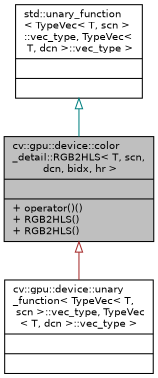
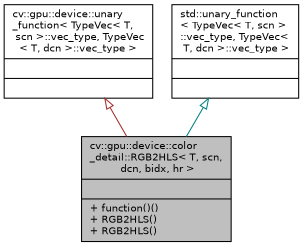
node "cv::gpu::device::color": text "+ operator()()" -> "+ function()()"
edge "cv::gpu::device::unary" -> "cv::gpu::device::color": reversed
